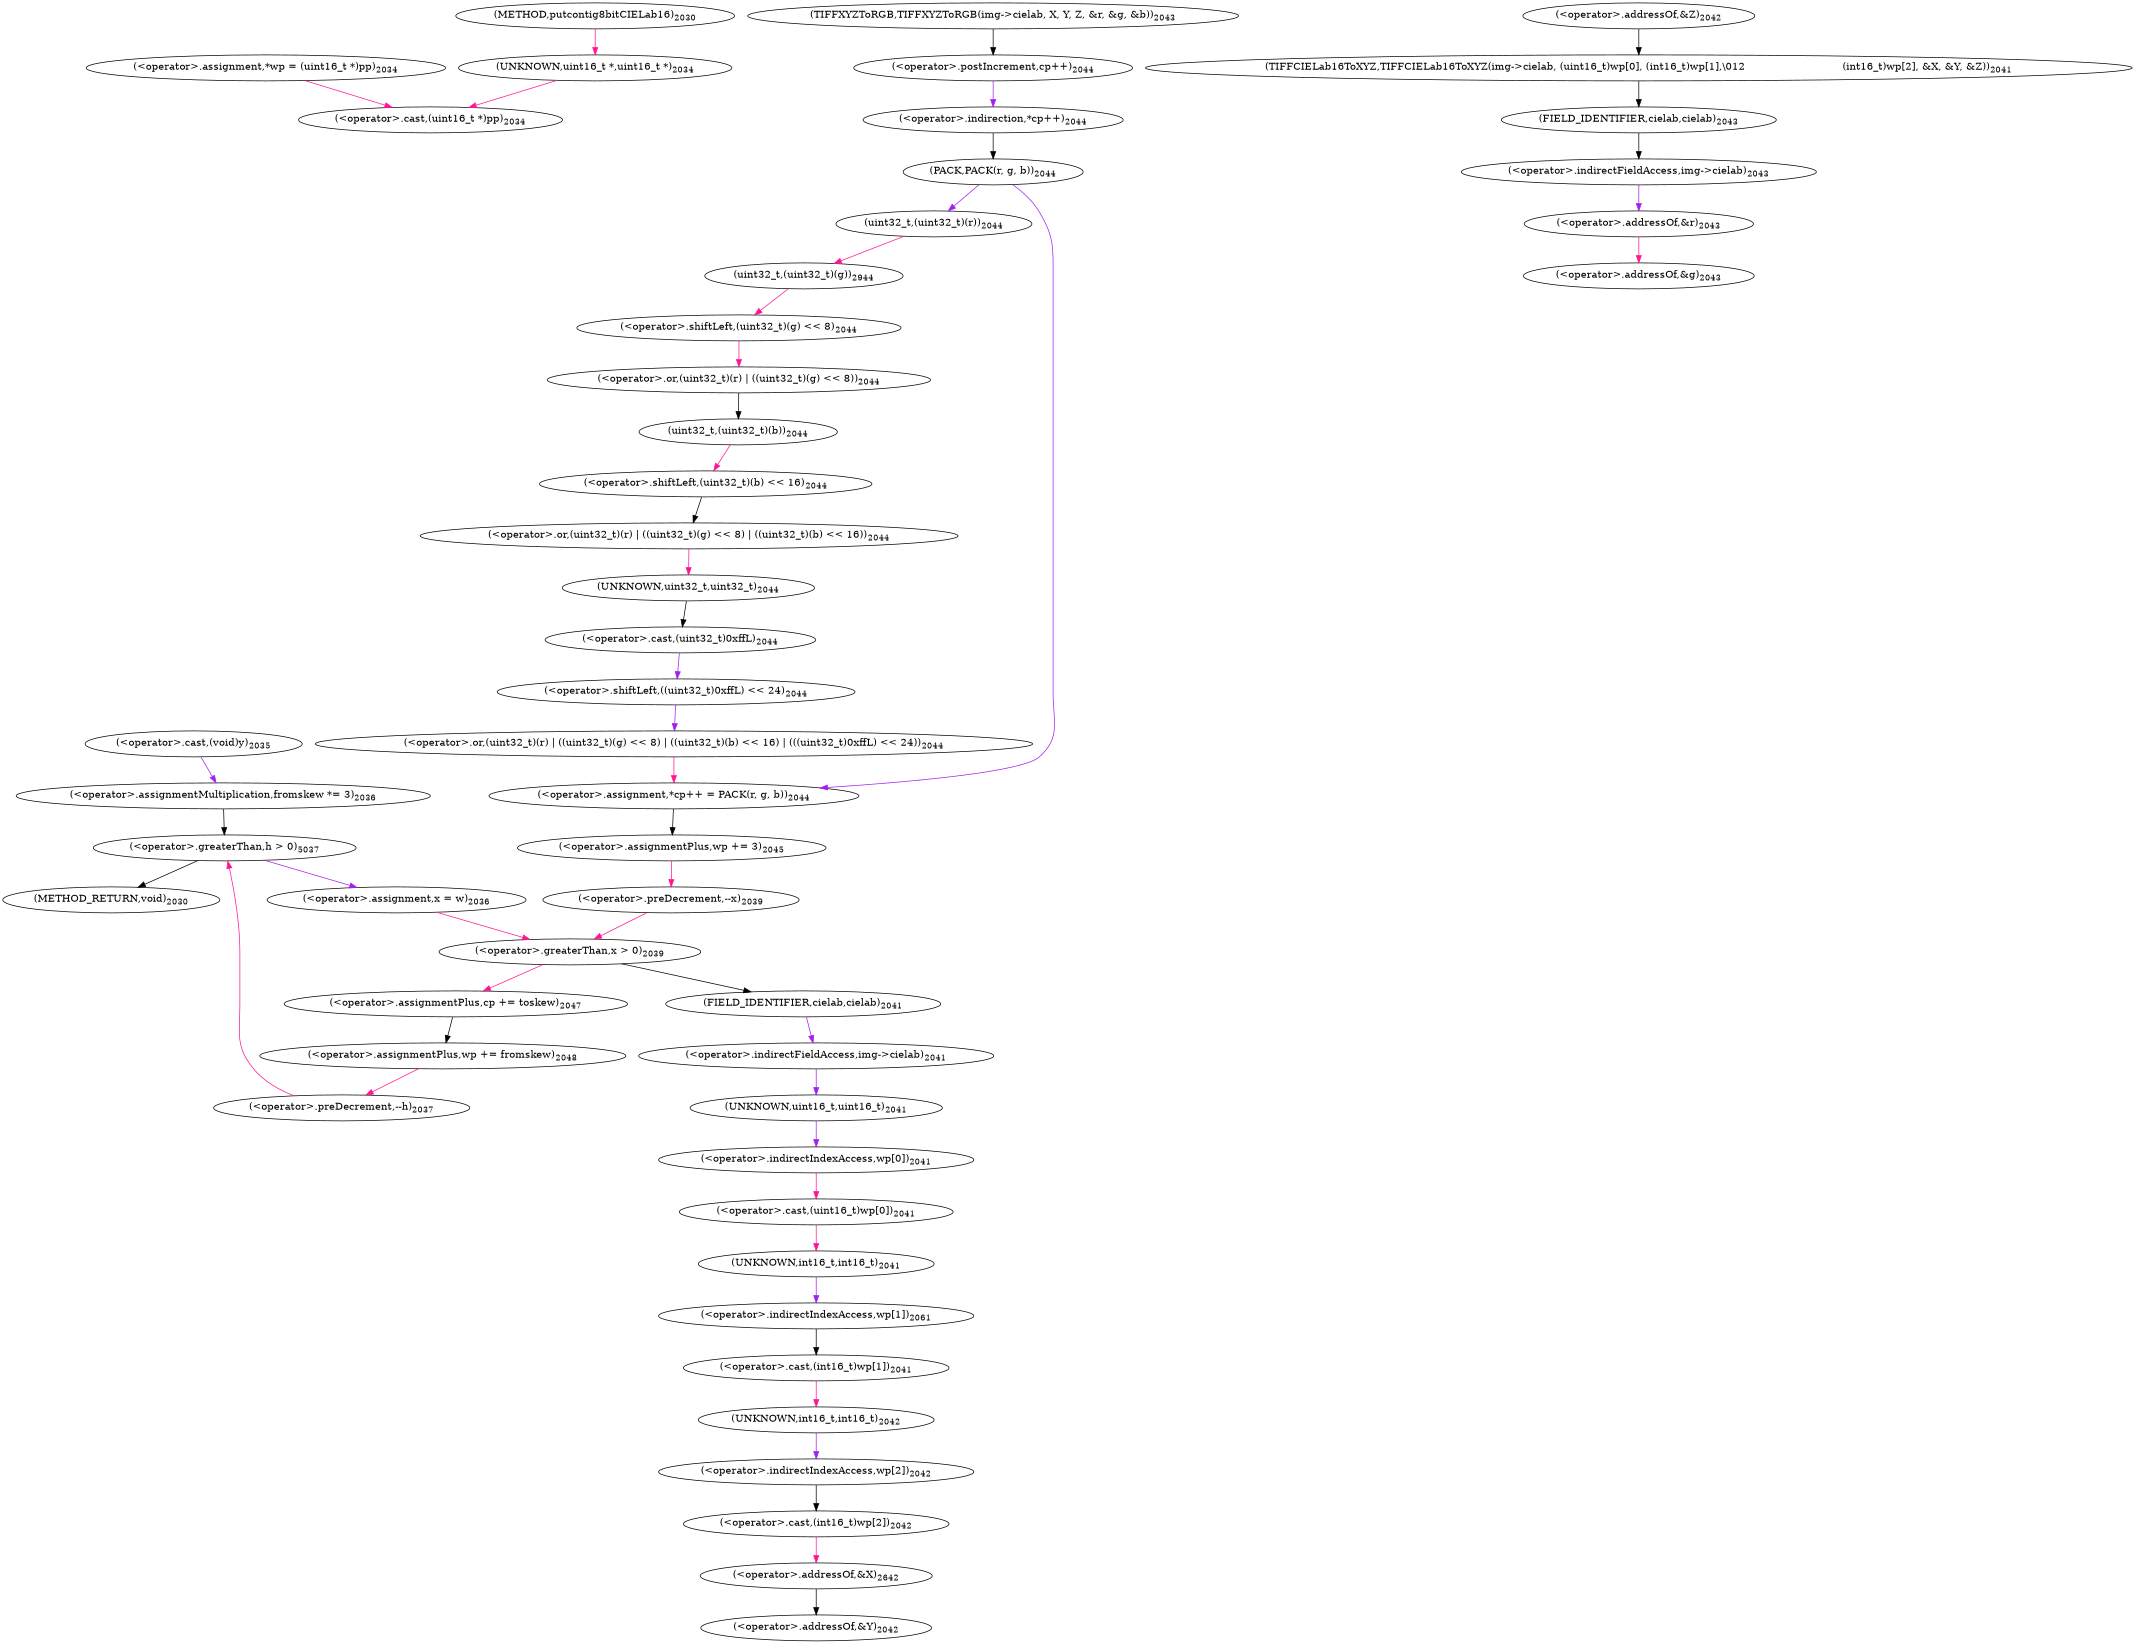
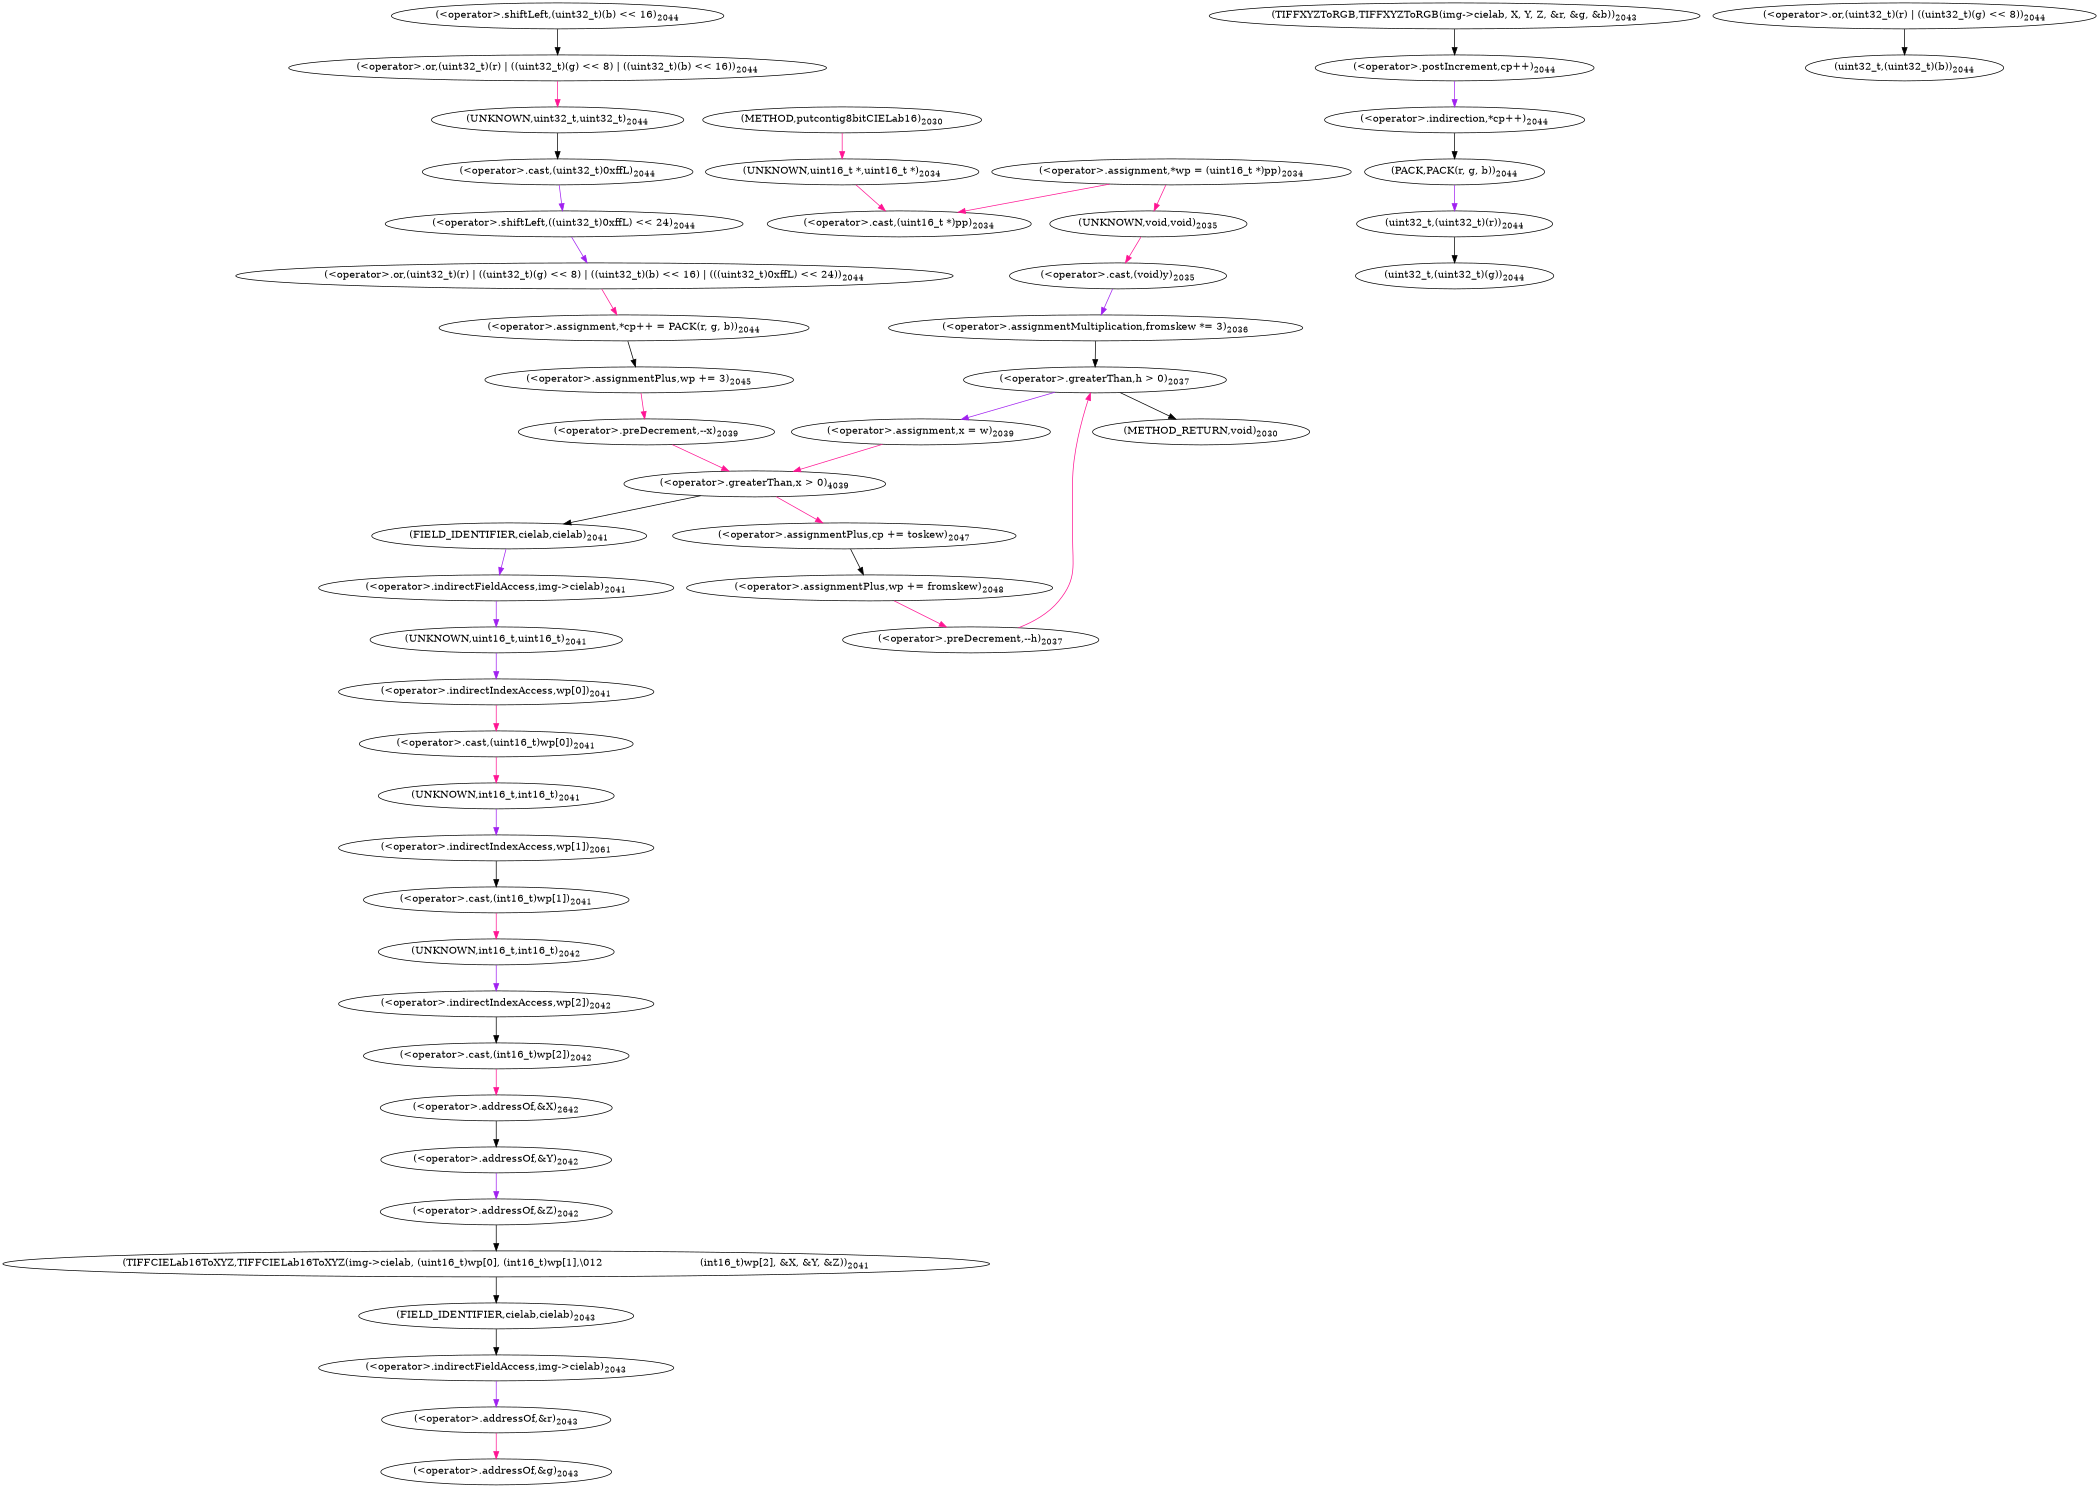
node "(UNKNOWN,void,void)": added
edge "(uint32_t,(uint32_t)(r))" -> "(uint32_t,(uint32_t)(g))": color deeppink -> black
node "(uint32_t,(uint32_t)(g))": text "2944" -> "2044"
node "(<operator>.shiftLeft,(uint32_t)(g) << 8)": removed
edge "(uint32_t,(uint32_t)(b))" -> "(<operator>.shiftLeft,(uint32_t)(b) << 16)": removed
edge "(PACK,PACK(r, g, b))" -> "(<operator>.assignment,*cp++ = PACK(r, g, b))": removed
node "(<operator>.greaterThan,h > 0)": text "5037" -> "2037"
node "(<operator>.assignment,x = w)": text "2036" -> "2039"
node "(<operator>.greaterThan,x > 0)": text "2039" -> "4039"
edge "(<operator>.addressOf,&Y)" -> "(<operator>.addressOf,&Z)": added
